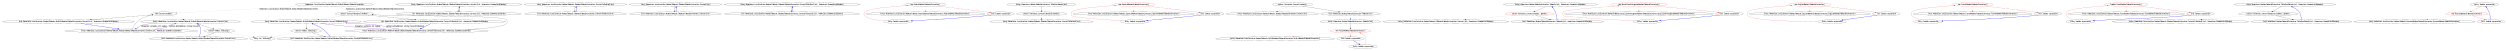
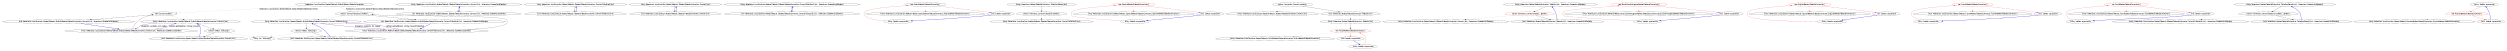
node "lambda FarsiNumberToWordsConverter()": label "lambda FarsiNumberToWordsConverter()" -> "new FarsiNumberToWordsConverter()"
